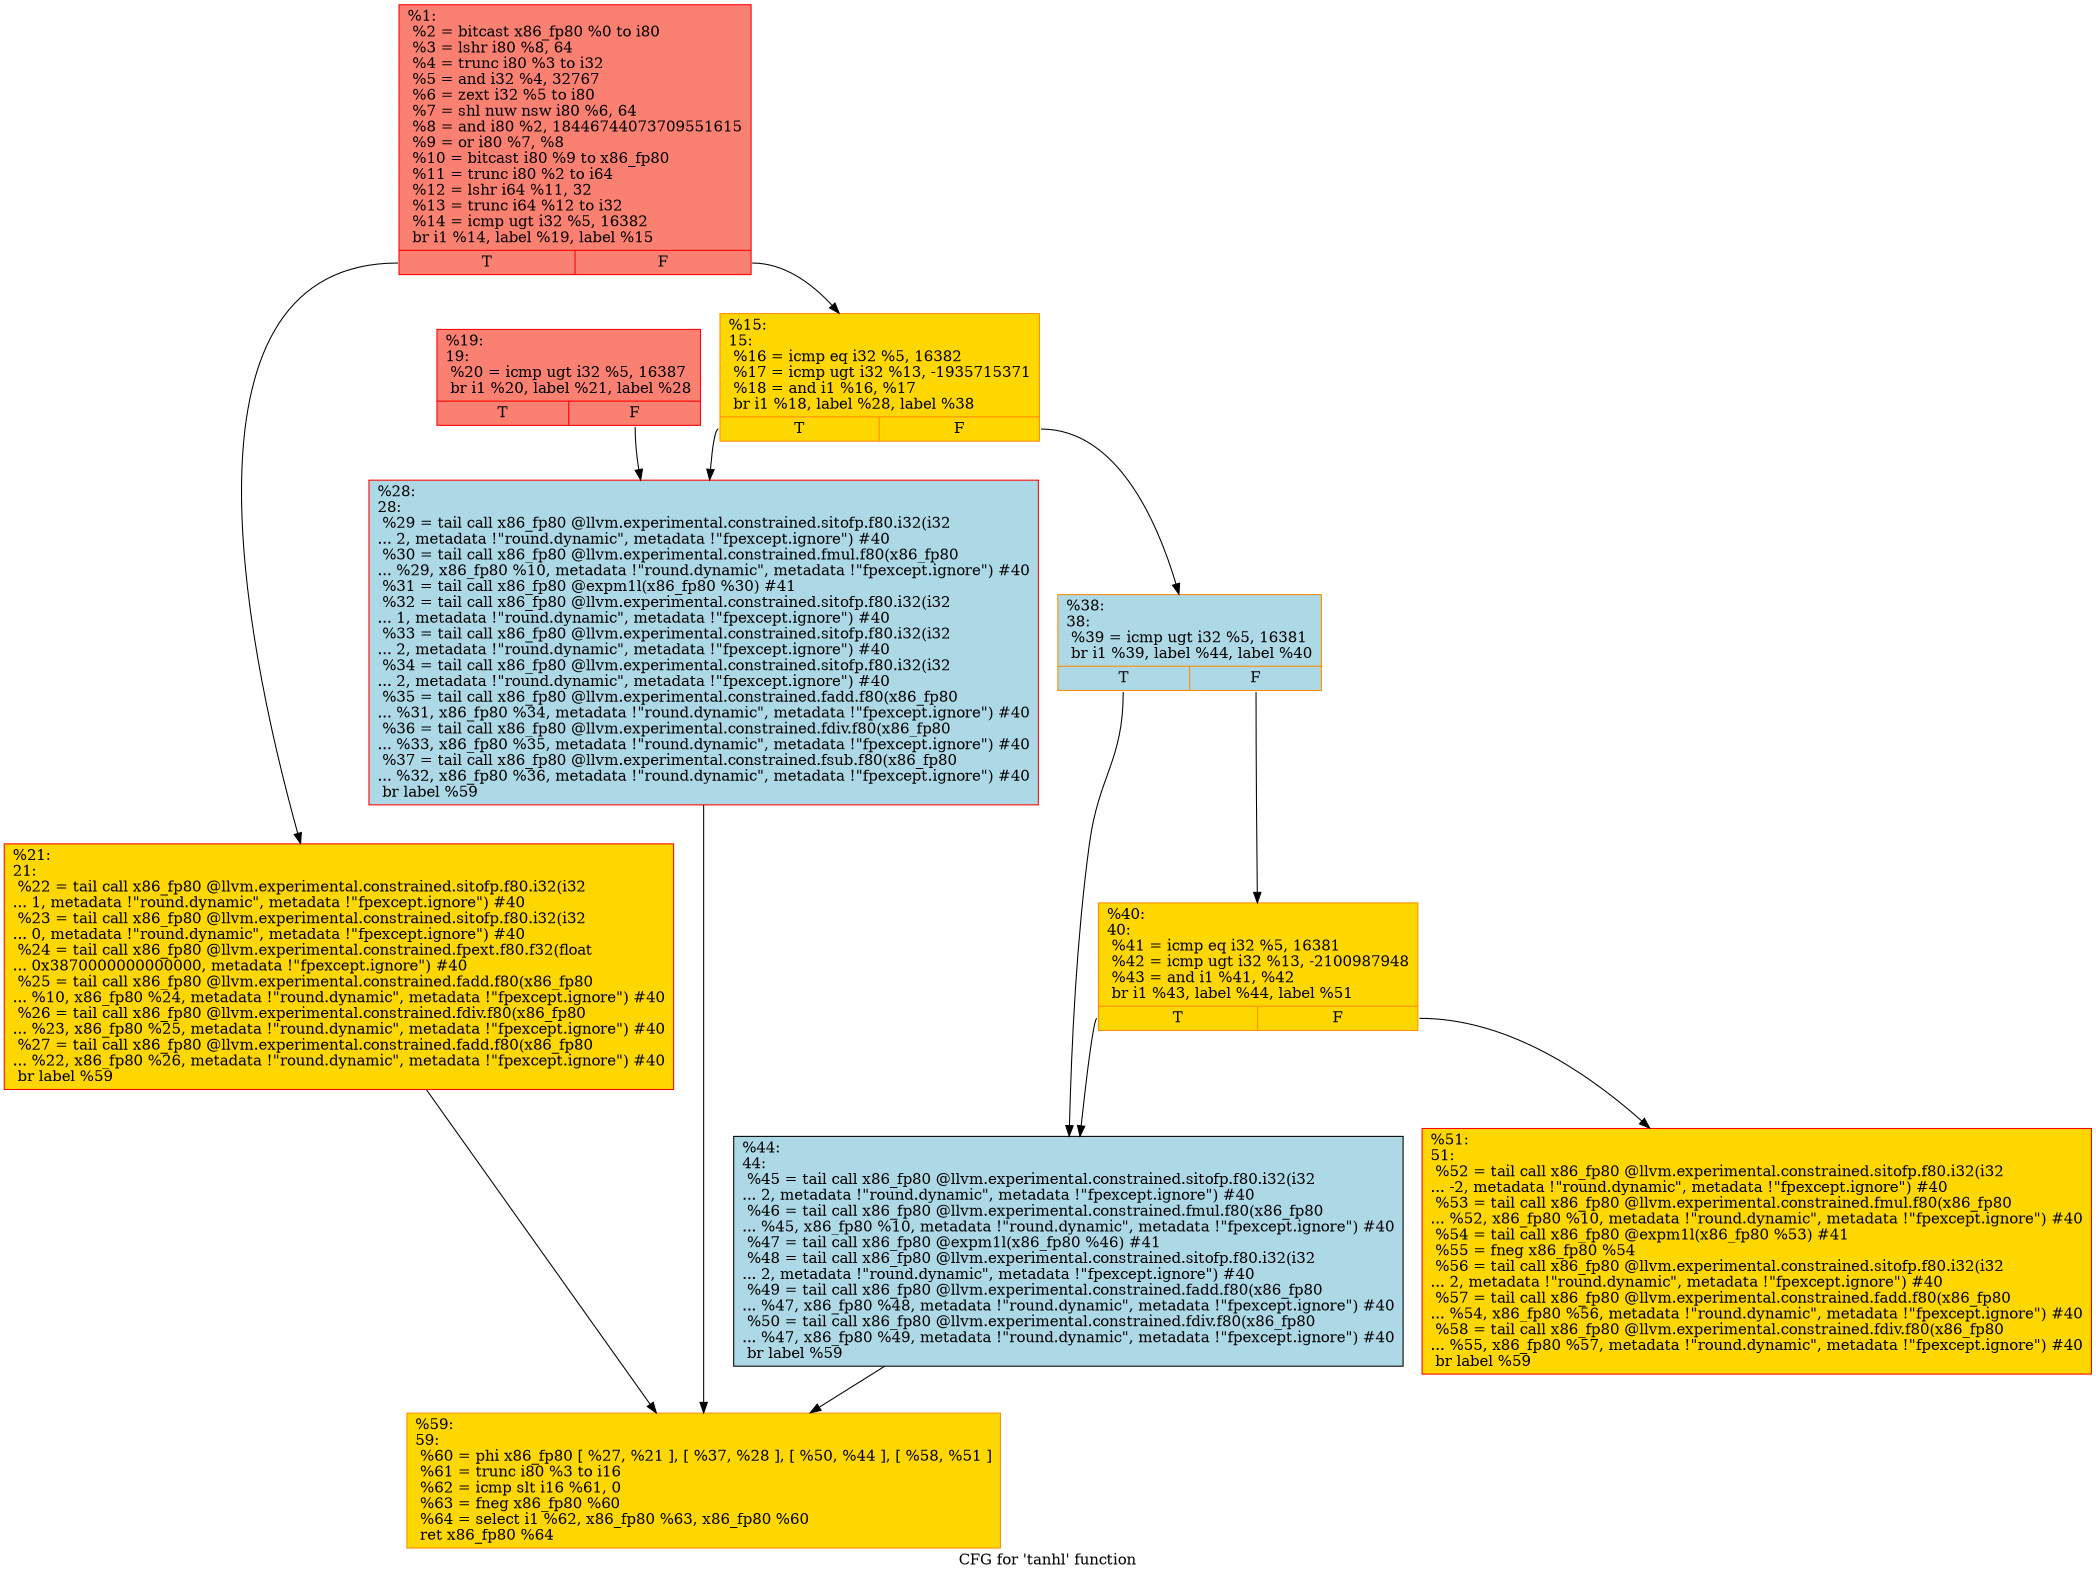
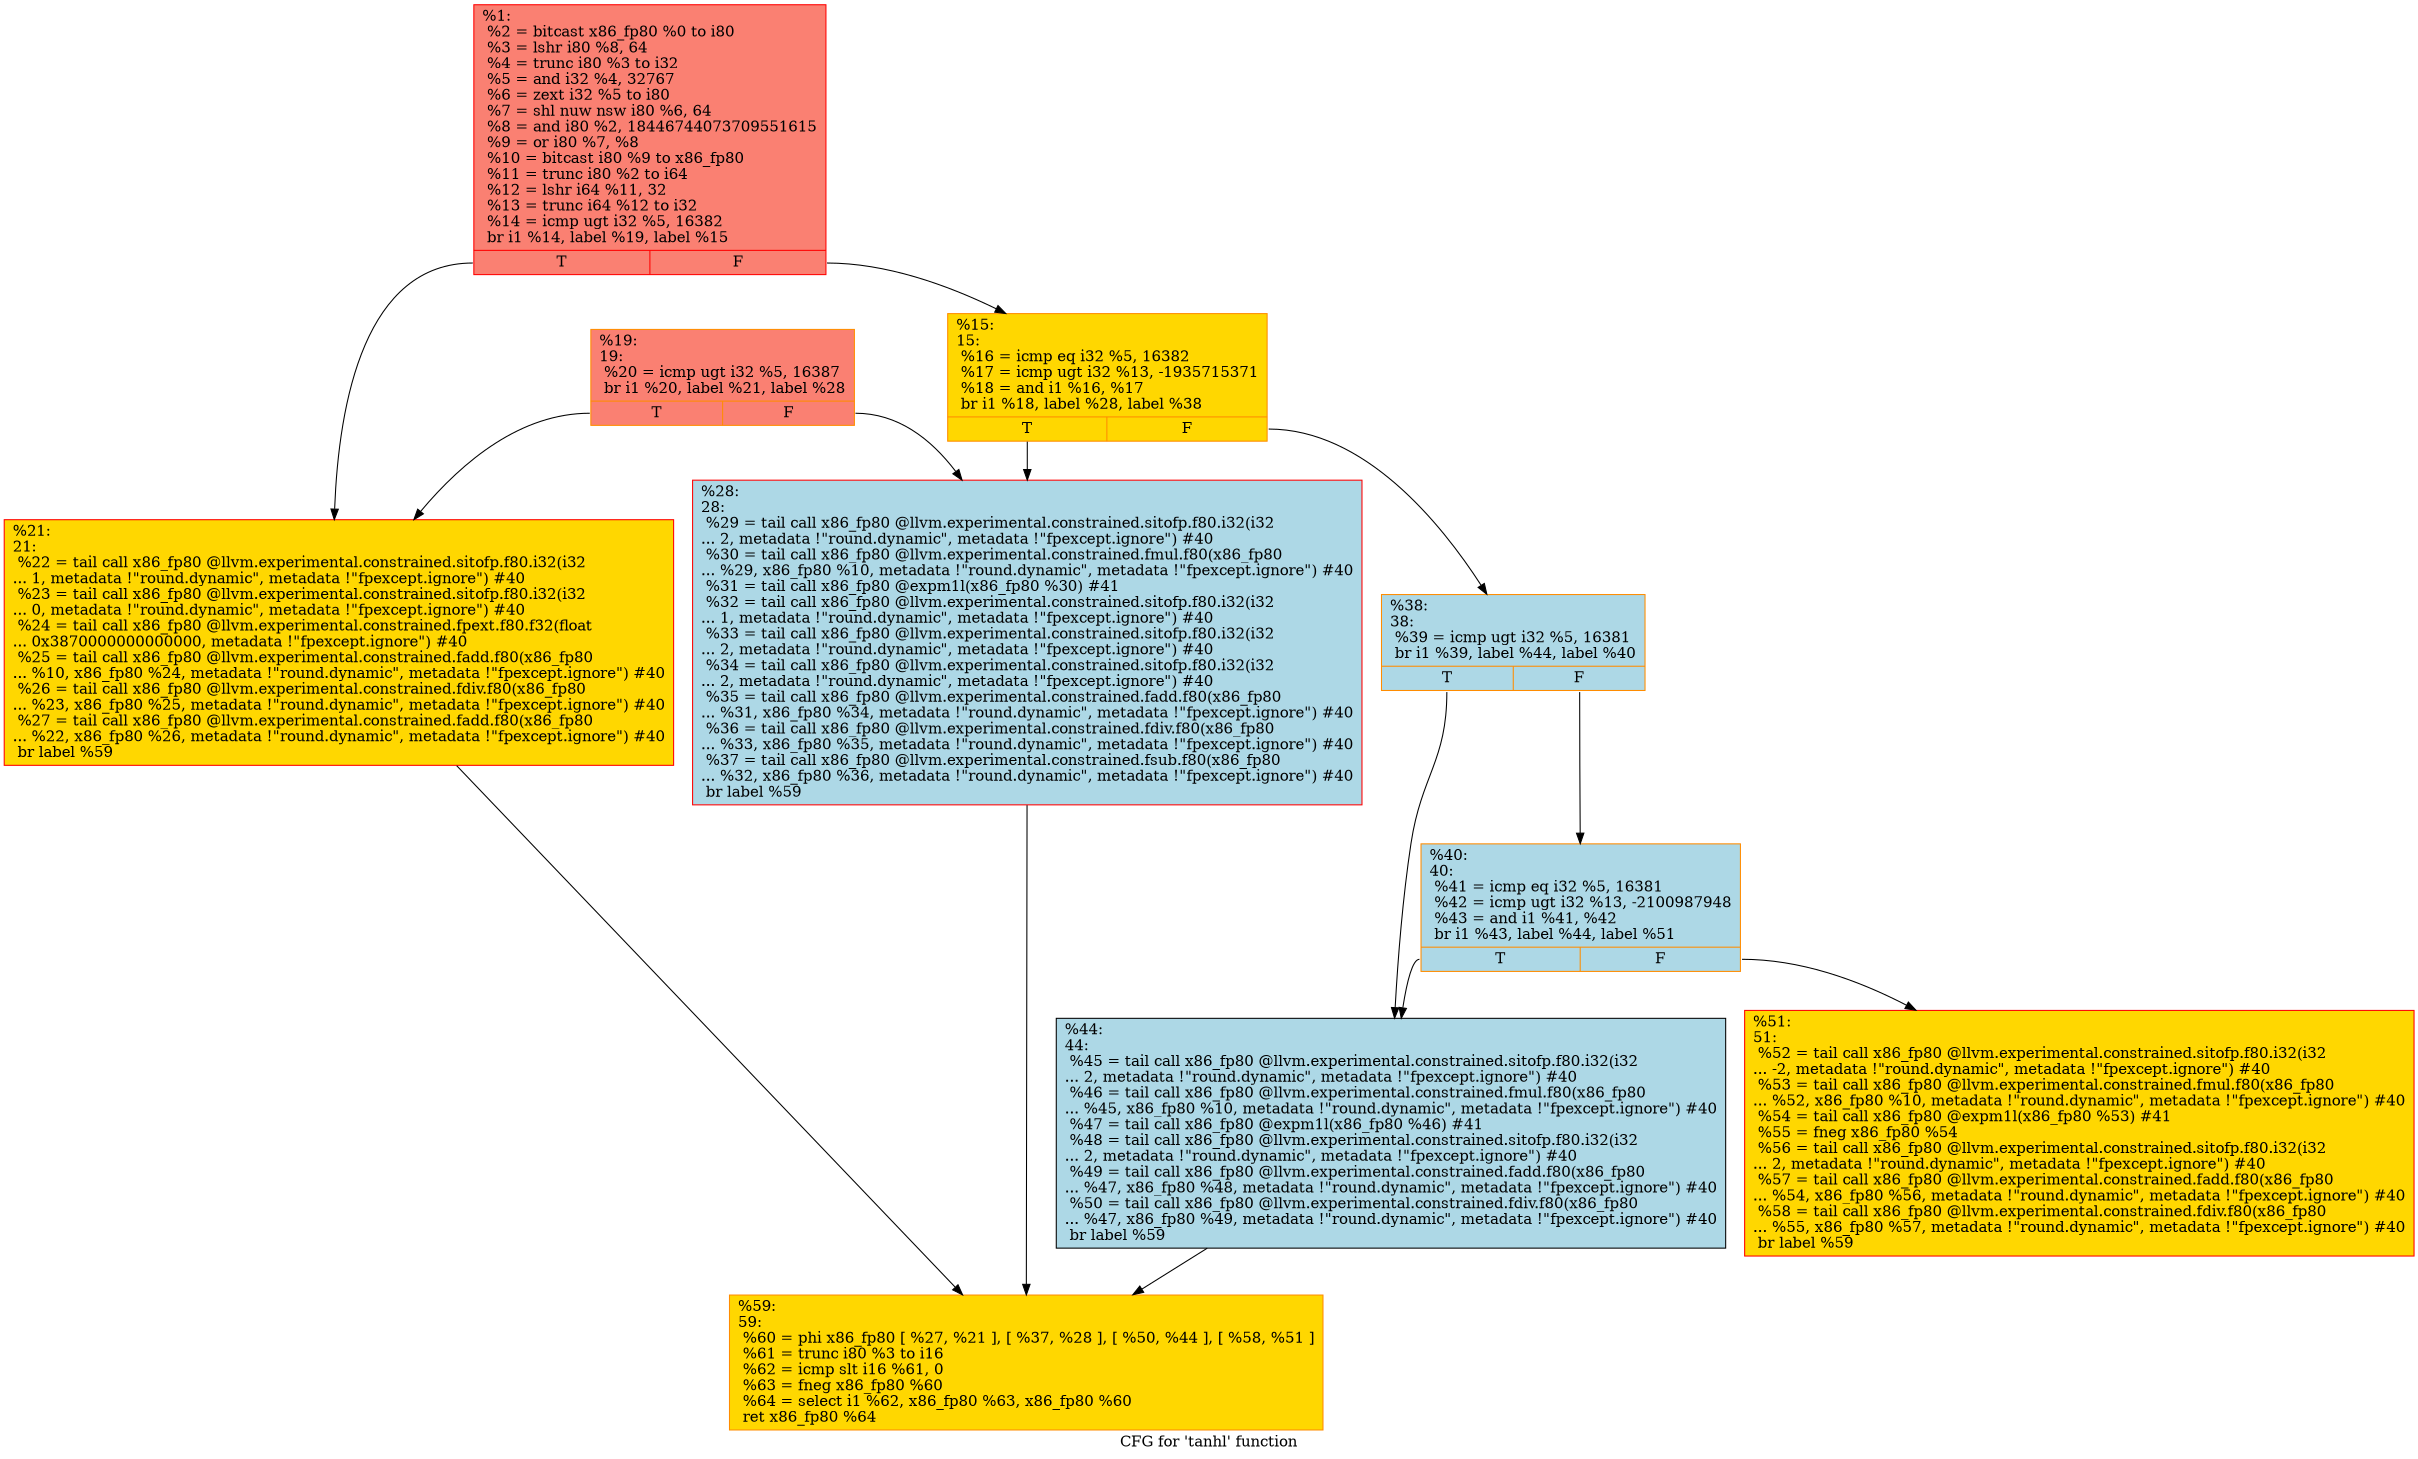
node "%19:": color red -> darkorange
edge "%19:" -> "%21:": added
node "%40:": fillcolor gold -> lightblue
